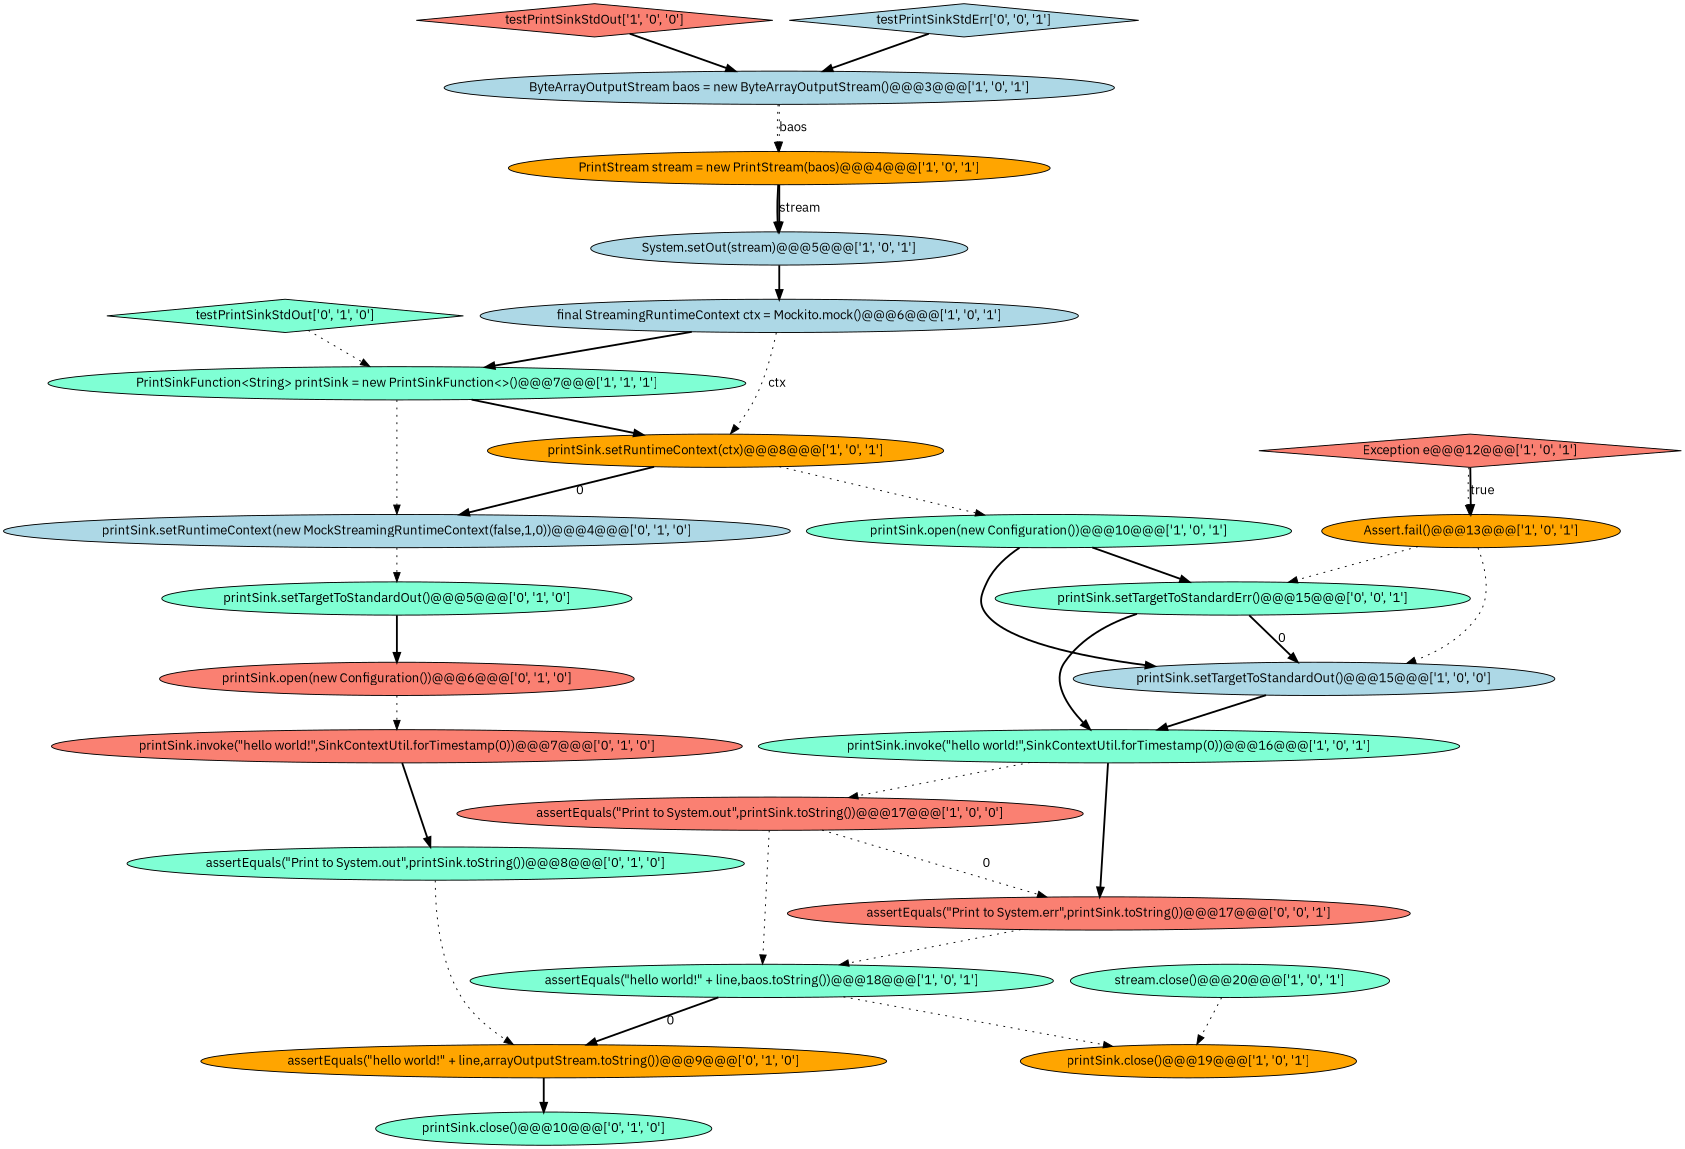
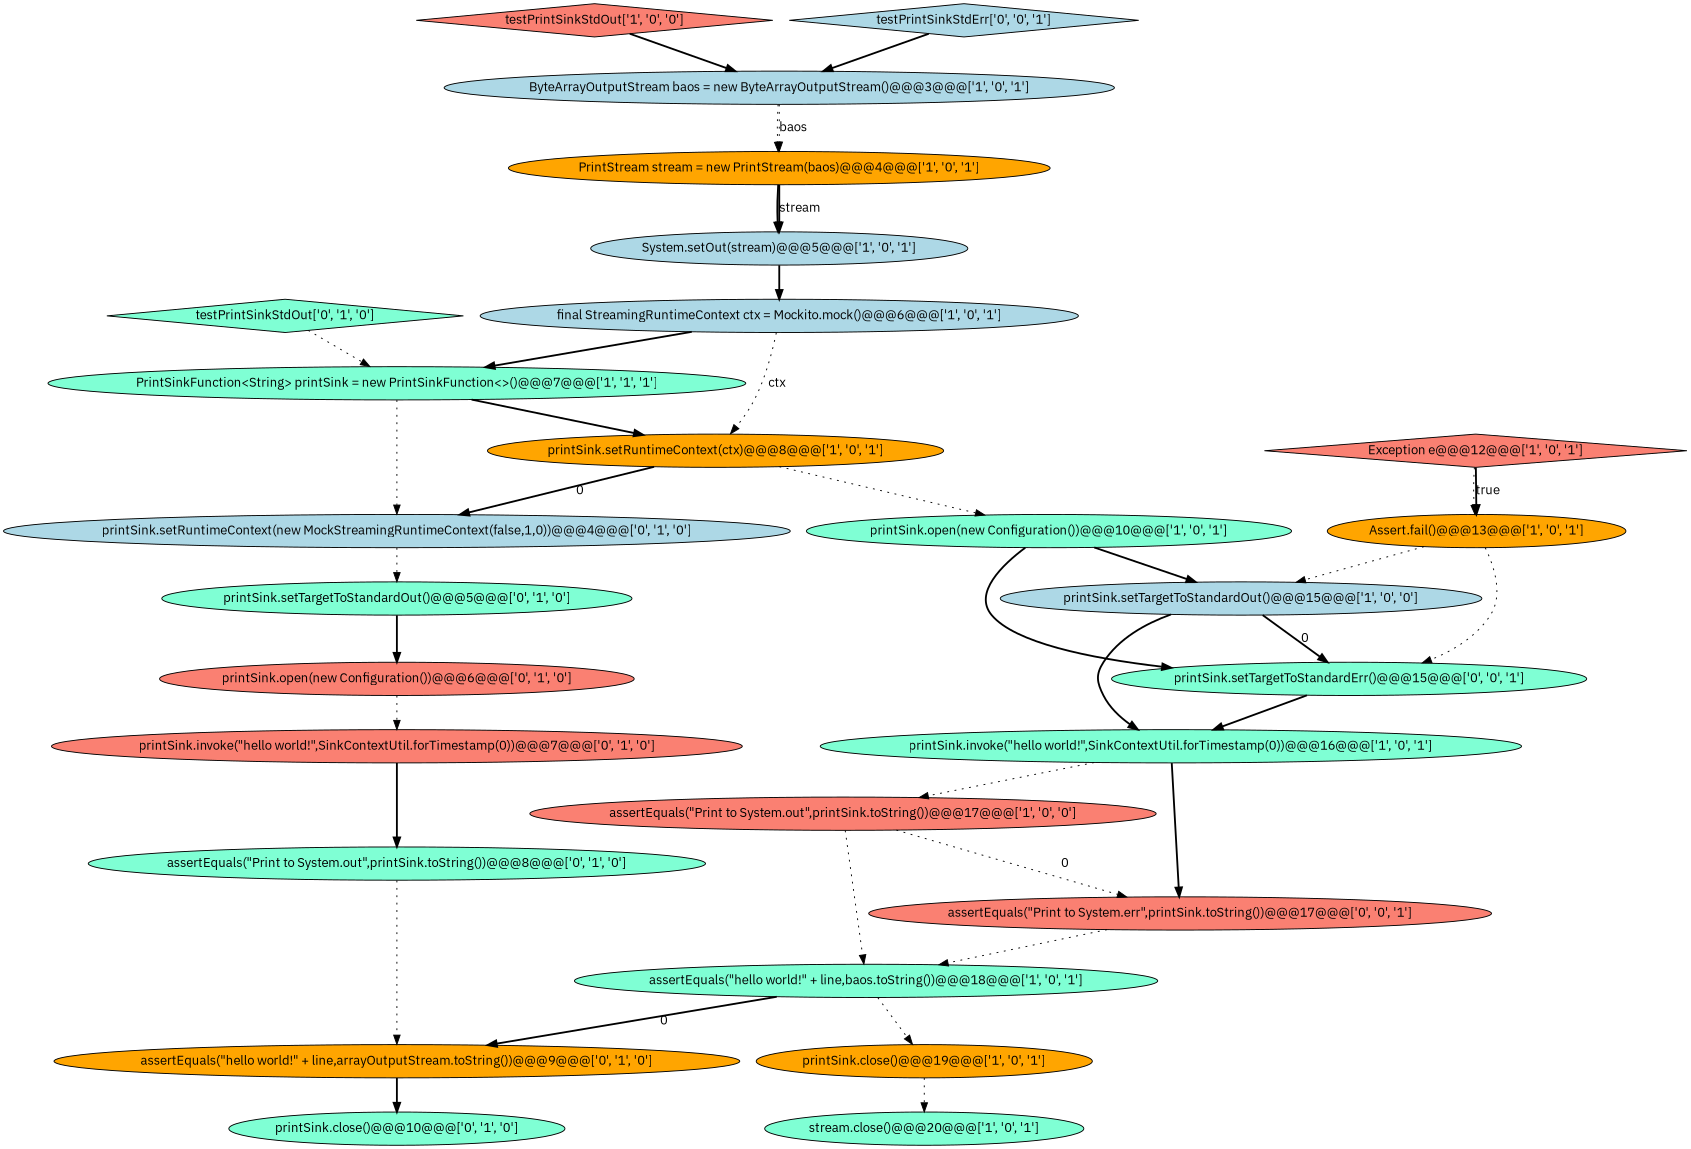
edge "printSink.setTargetToStandardErr()@@@15@@@['0', '0', '1']" -> "printSink.setTargetToStandardOut()@@@15@@@['1', '0', '0']": reversed
edge "stream.close()@@@20@@@['1', '0', '1']" -> "printSink.close()@@@19@@@['1', '0', '1']": reversed
